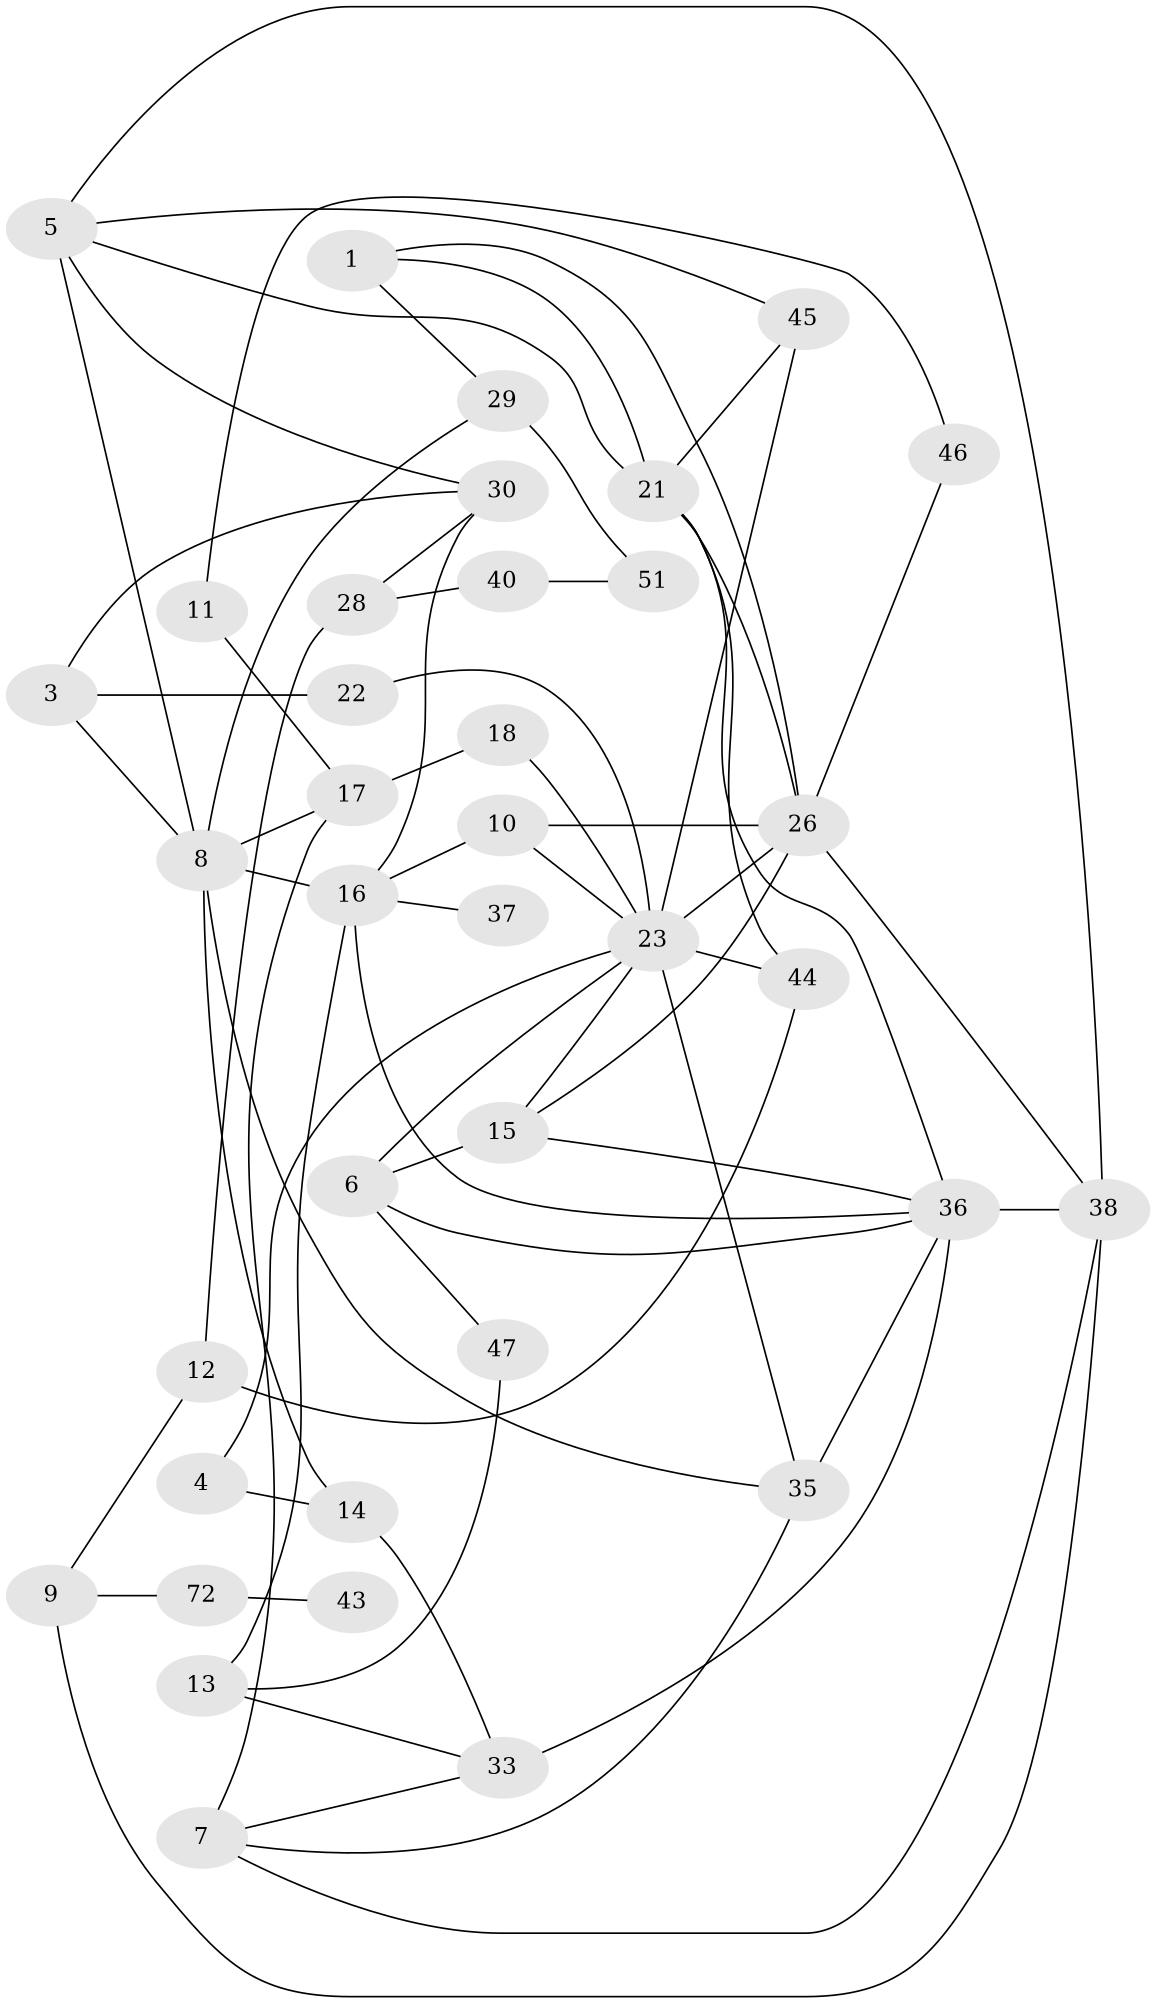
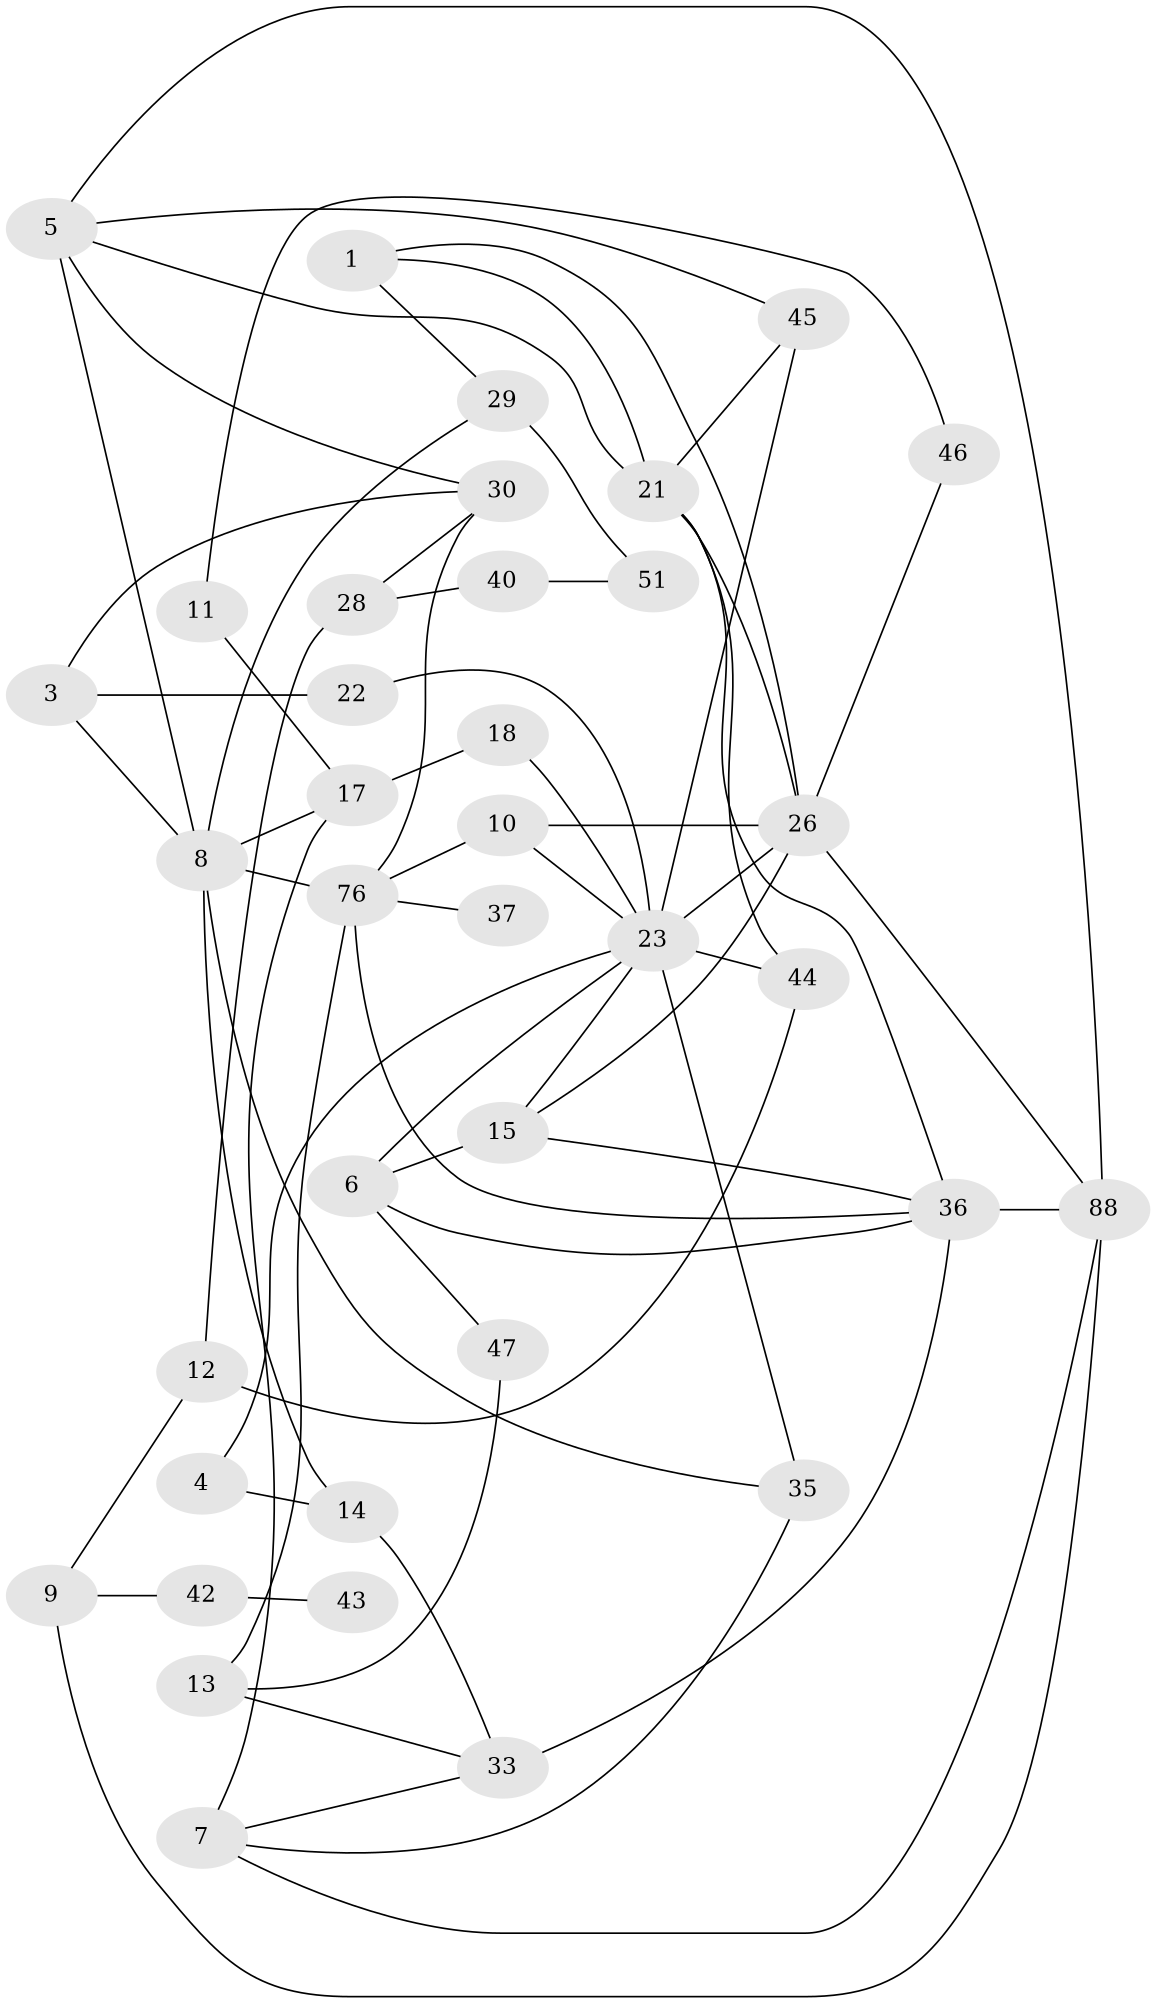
node "16": label "16" -> "76"
node "38": label "38" -> "88"
edge "36" -- "35": removed
node "72": label "72" -> "42"
